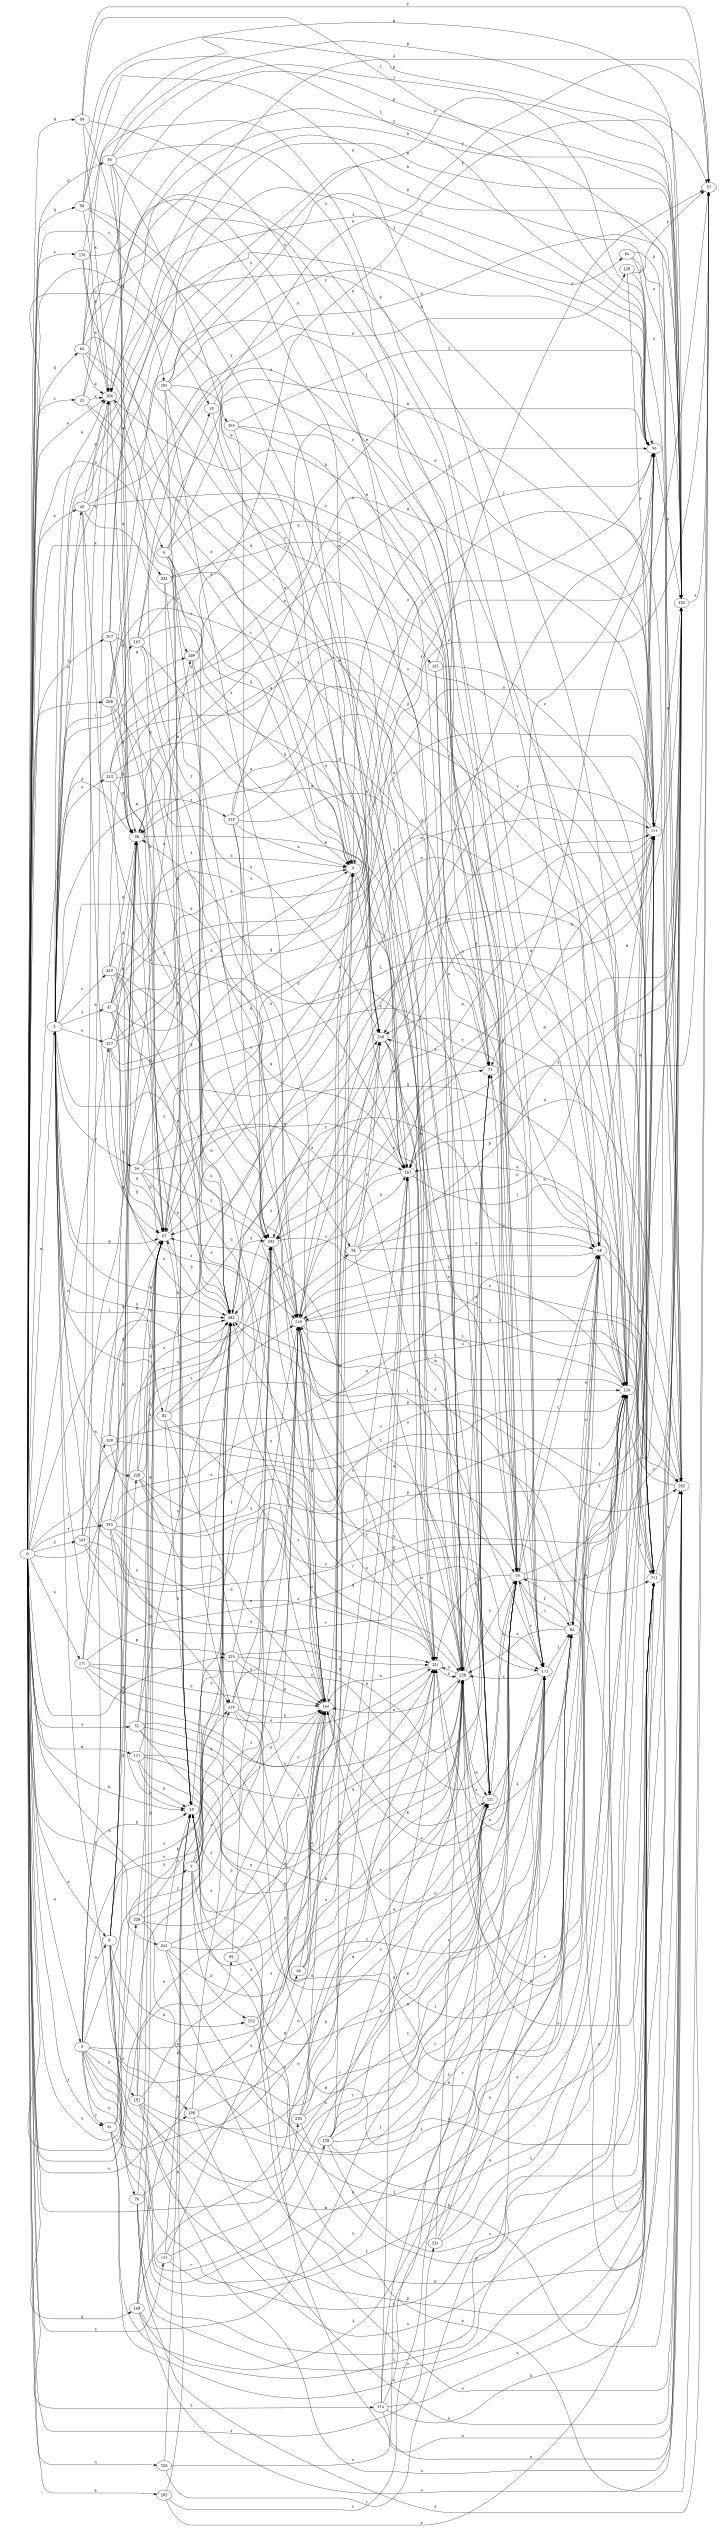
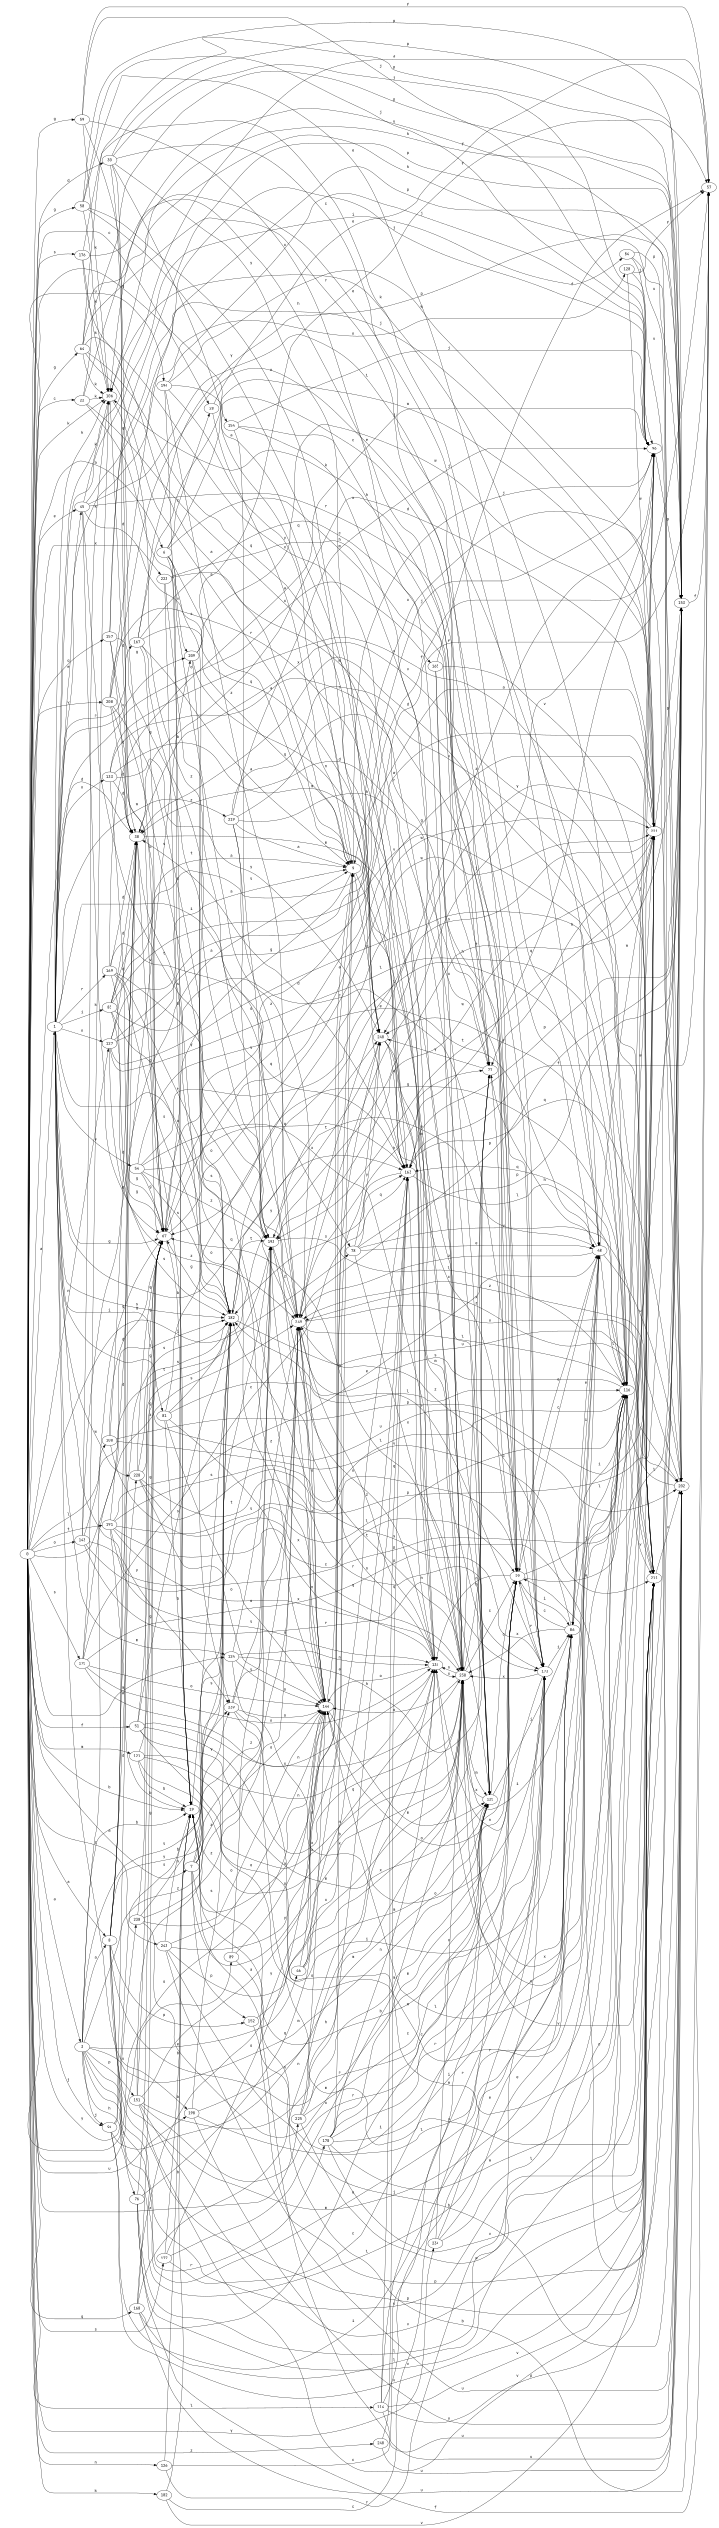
edge "194" -> "153": removed, label "p"
edge "45" -> "96": now "45" -> "221"
edge "175" -> "29": now "175" -> "163"
node "248": added
